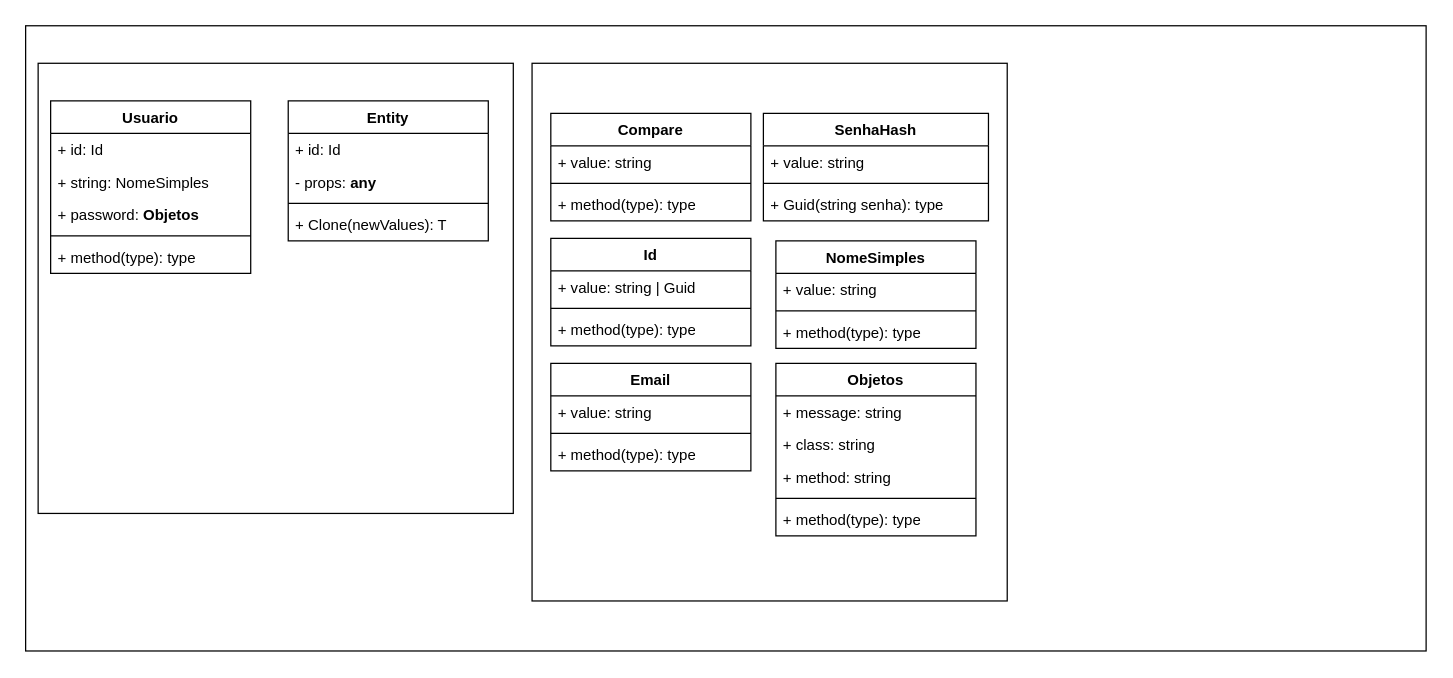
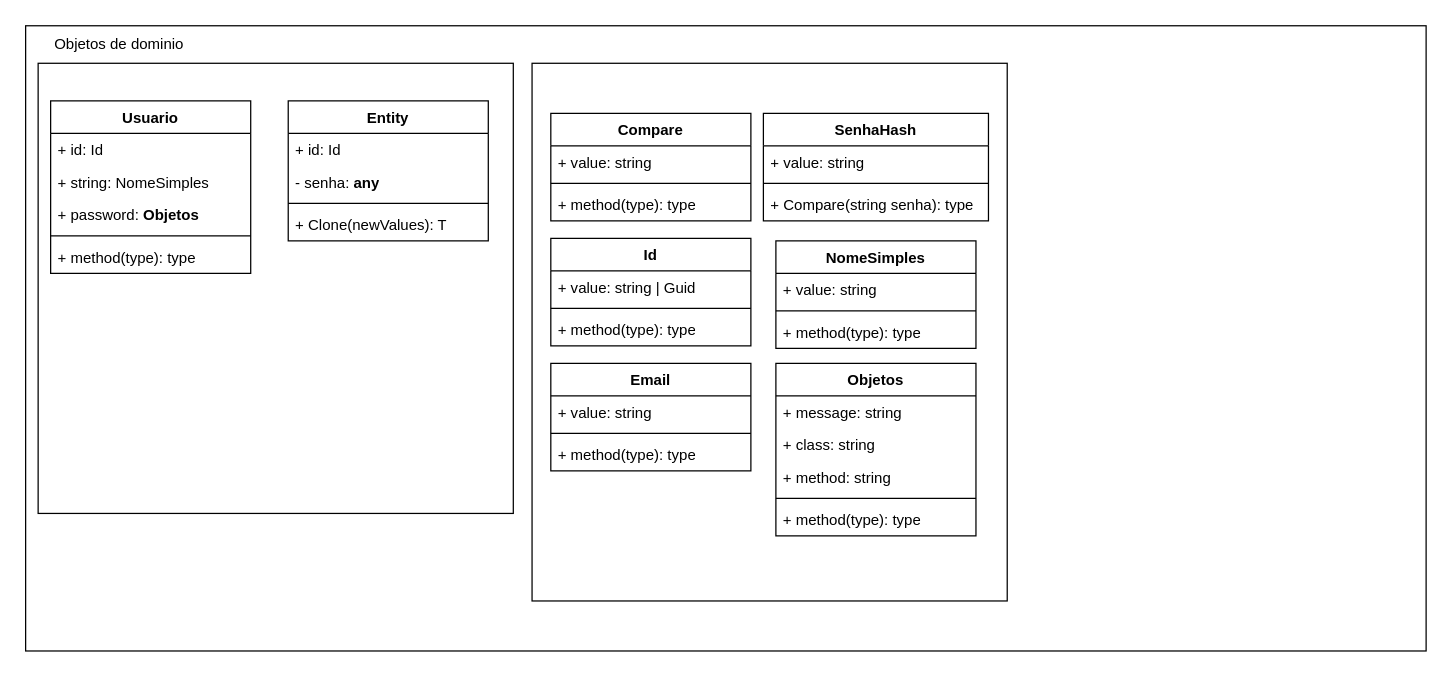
node "Objetos de dominio": added
node "- props: any": label "- props: any" -> "- senha: any"
node "+ Guid(string senha): type": label "+ Guid(string senha): type" -> "+ Compare(string senha): type"
